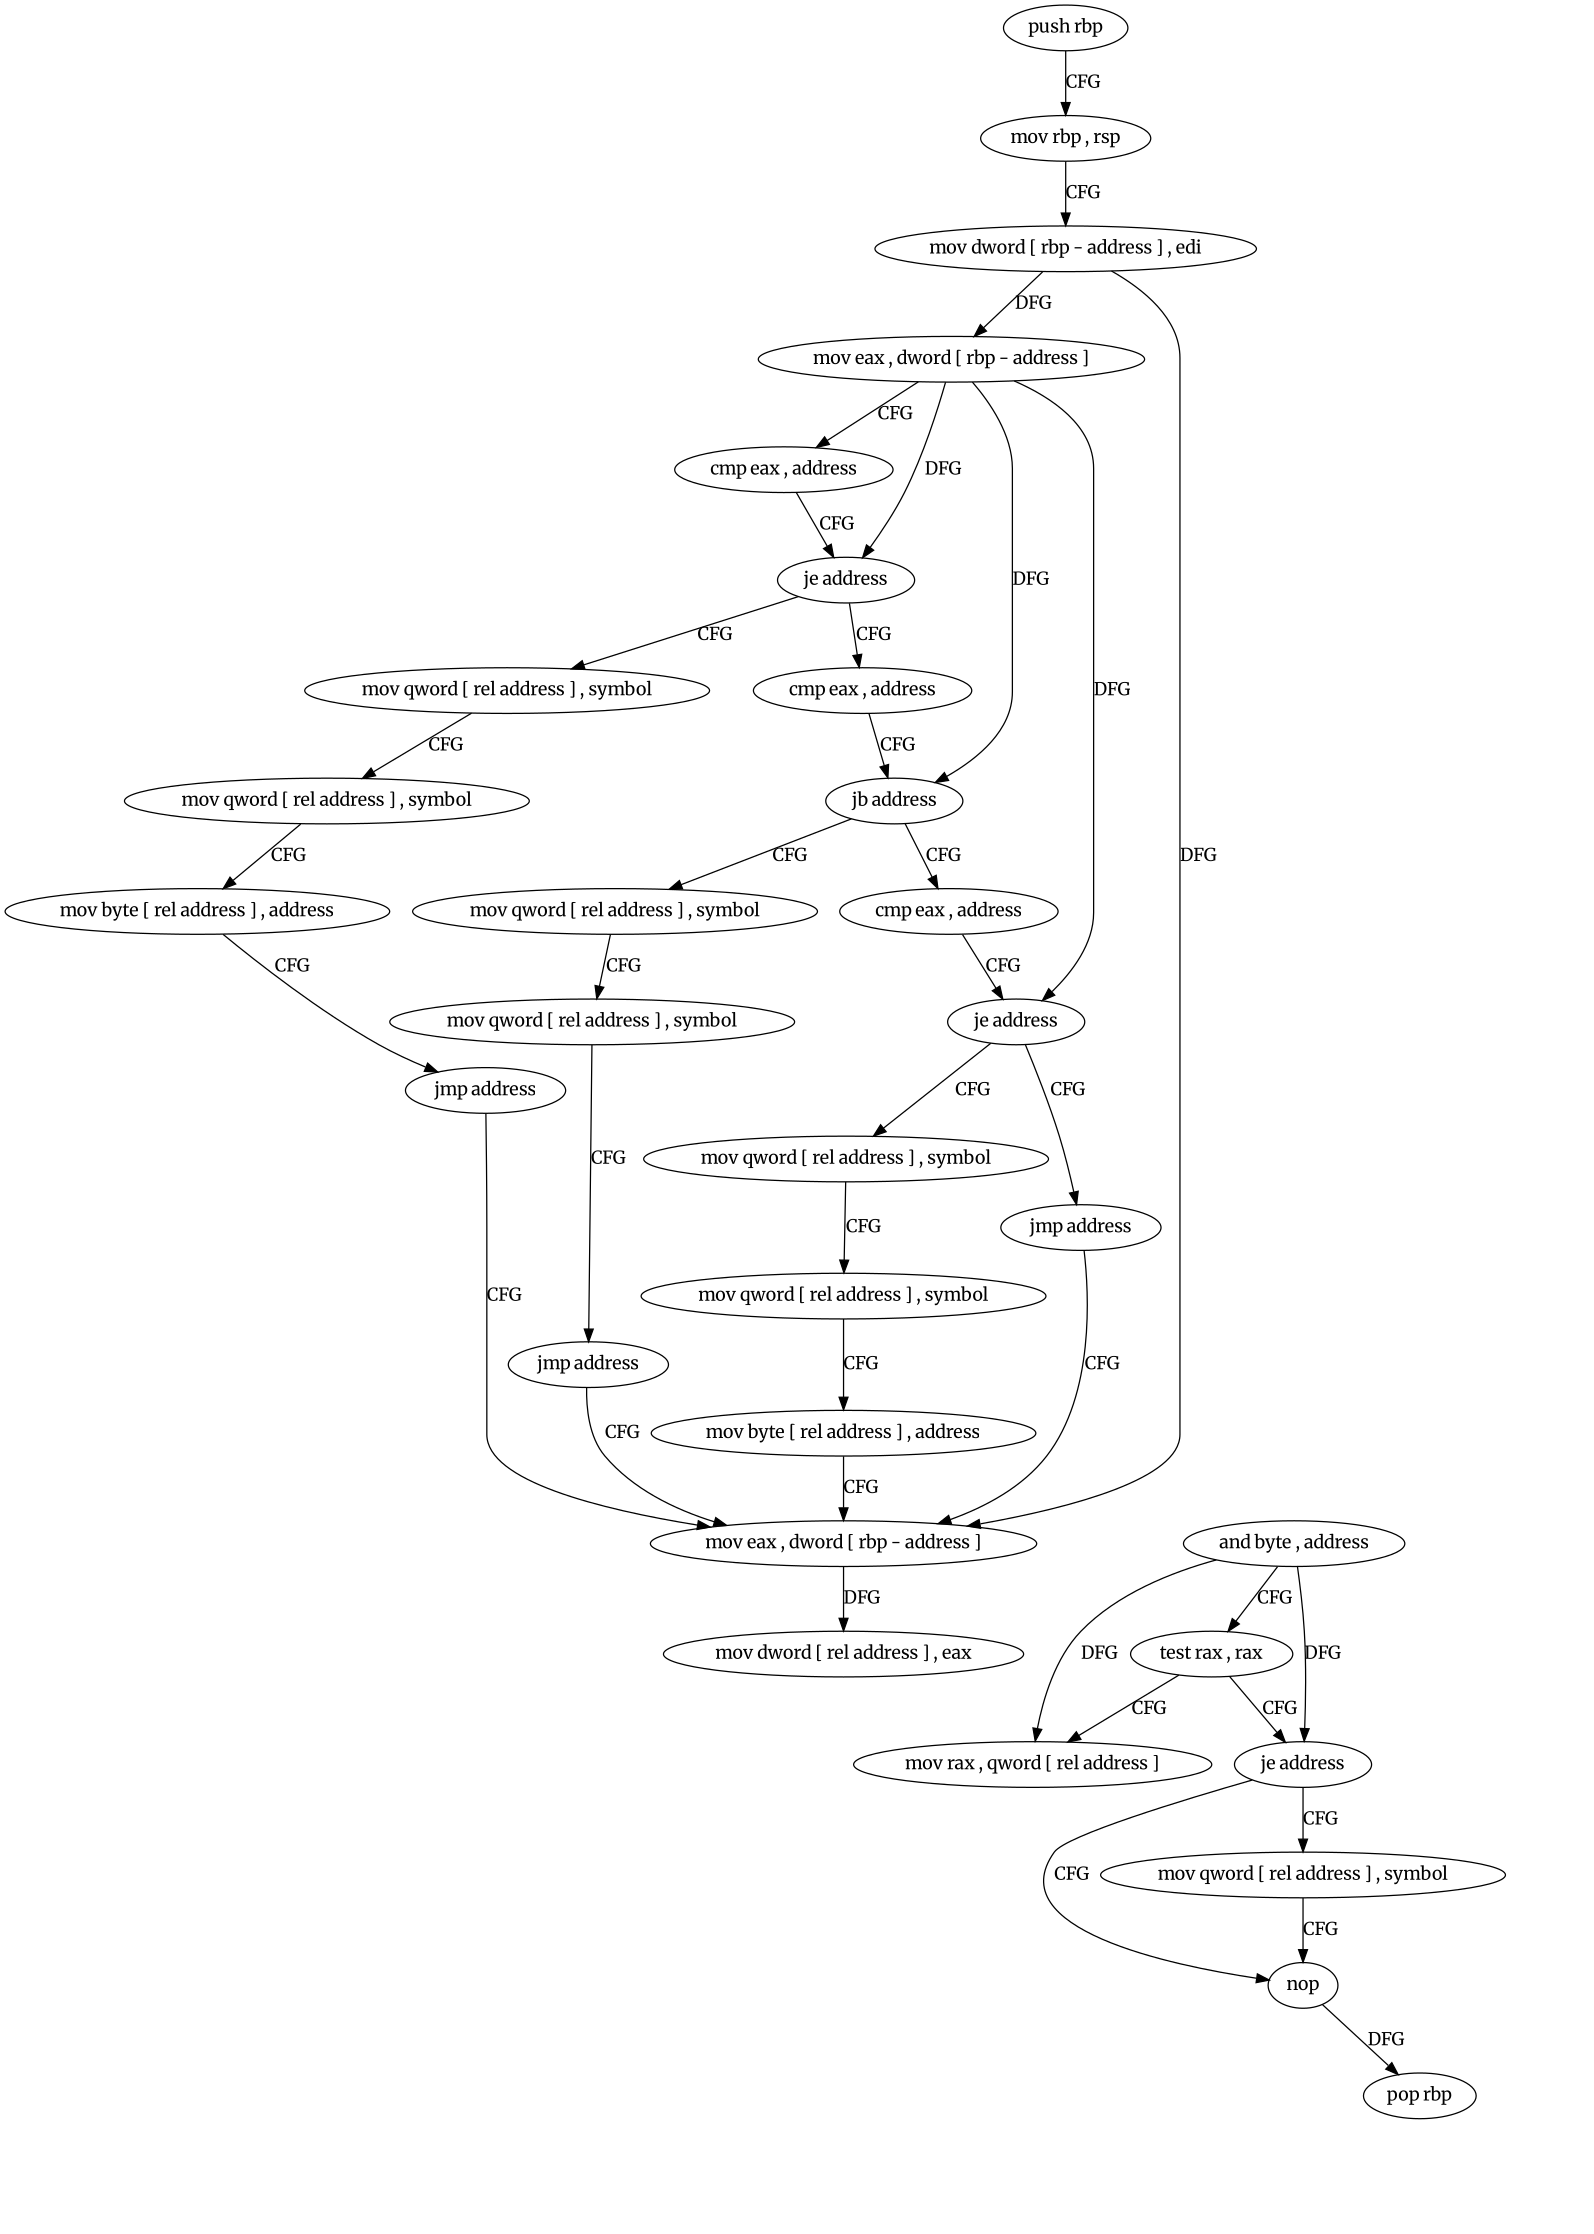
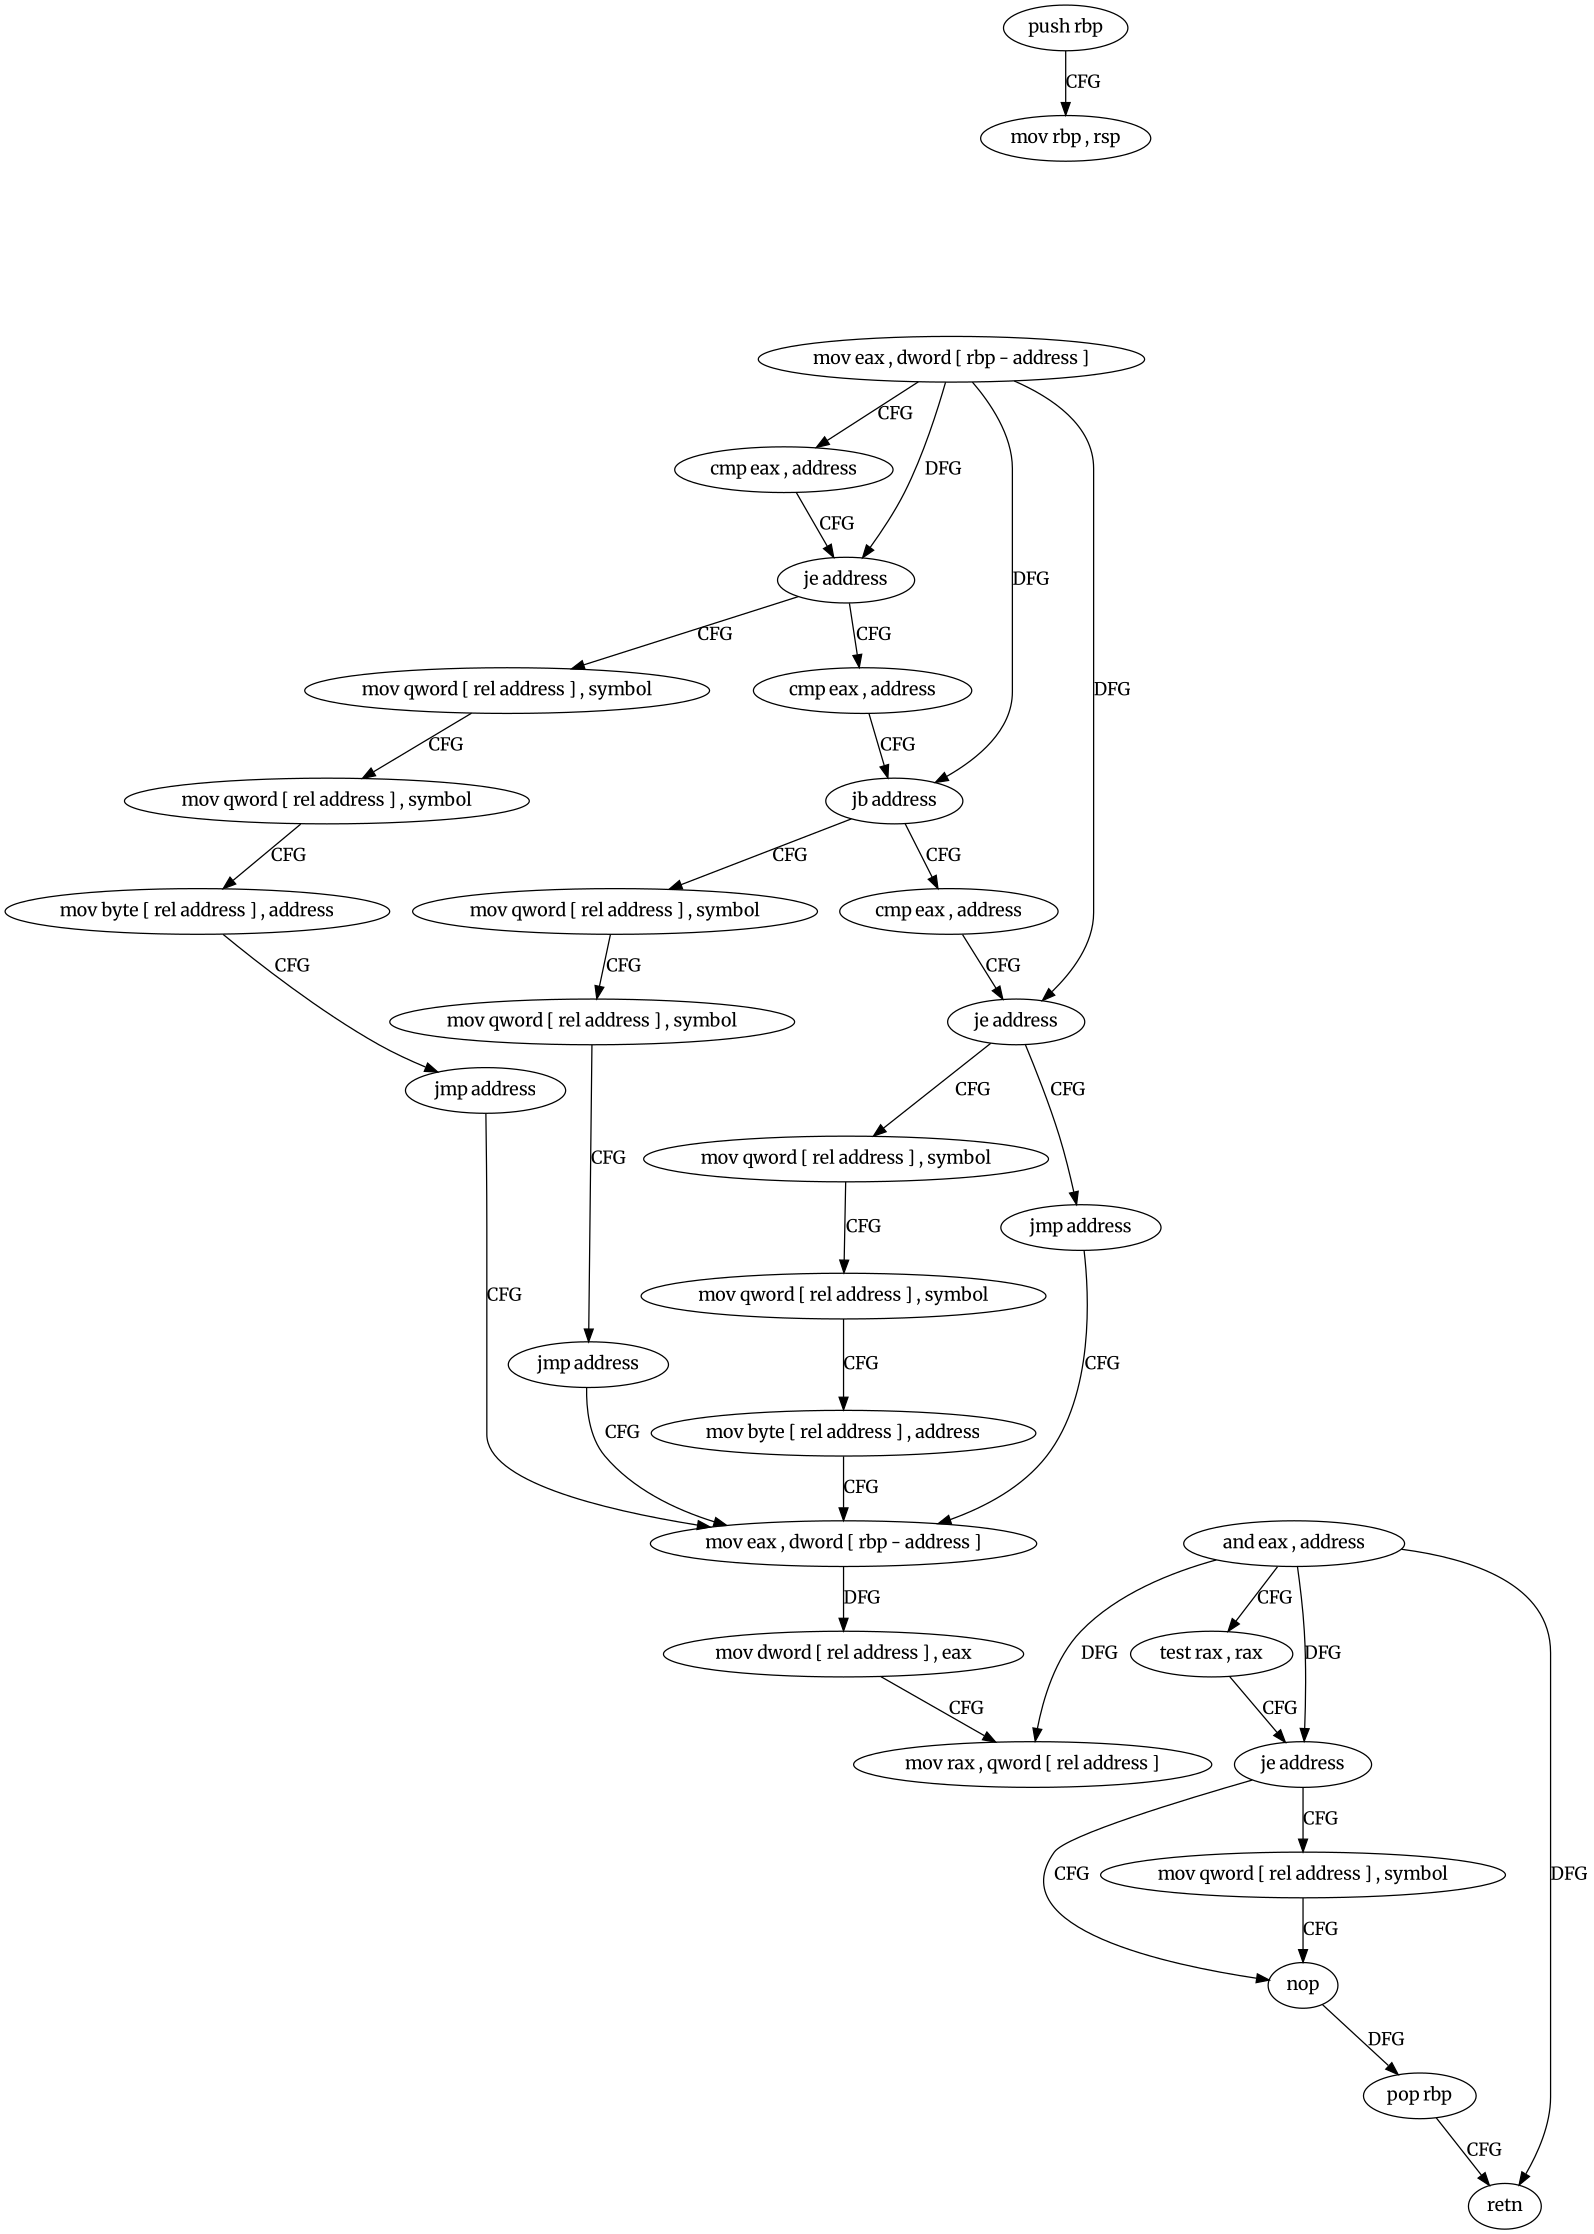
node "mov dword [ rbp - address ] , edi": removed
node "and byte , address": label "and byte , address" -> "and eax , address"
edge "test rax , rax" -> "mov rax , qword [ rel address ]": now "mov dword [ rel address ] , eax" -> "mov rax , qword [ rel address ]"
node "retn": added
